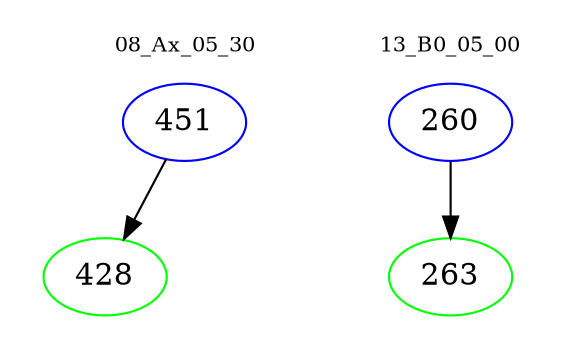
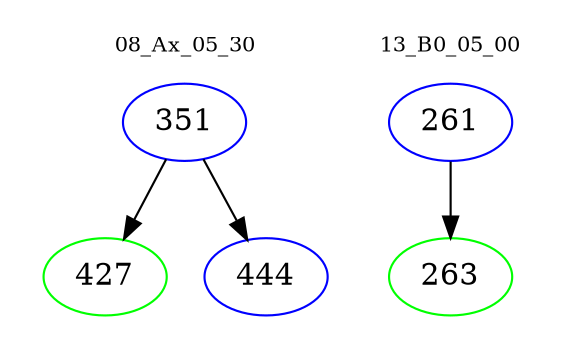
node "451": label "451" -> "351"
node "260": label "260" -> "261"
node "428": label "428" -> "427"
node "444": added
